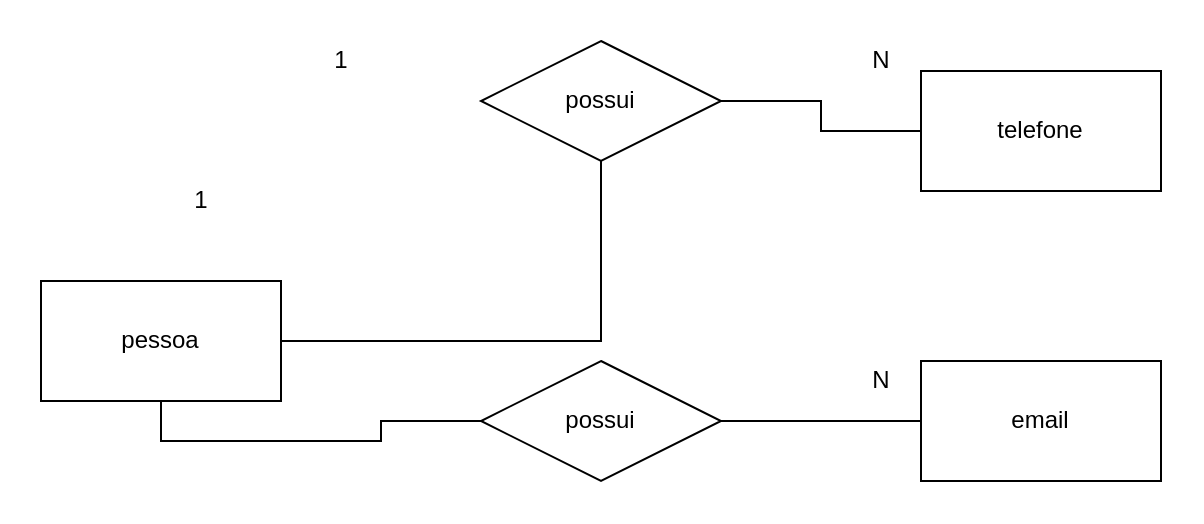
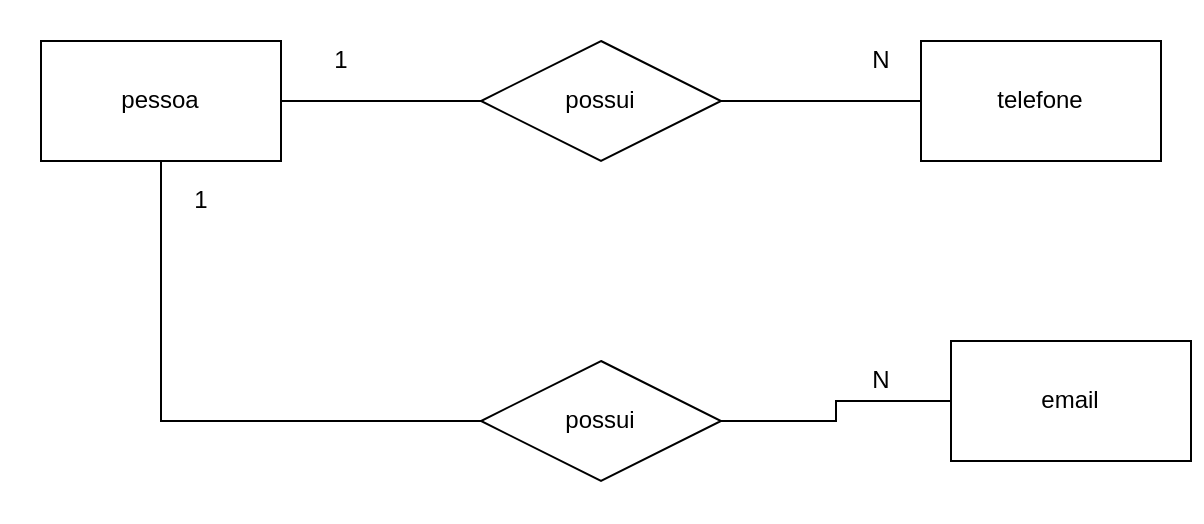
node "telefone": moved (1041, 131) -> (1041, 101)
node "pessoa": moved (161, 341) -> (161, 101)
node "email": moved (1041, 421) -> (1071, 401)
